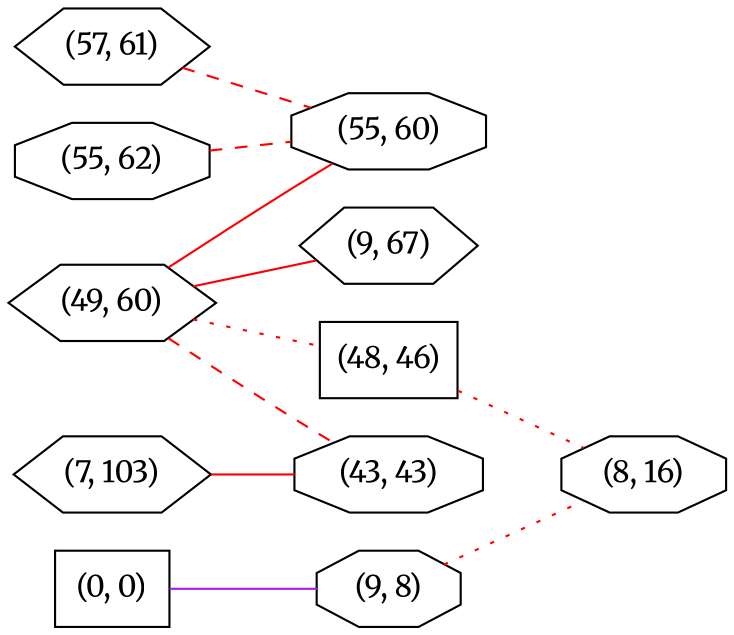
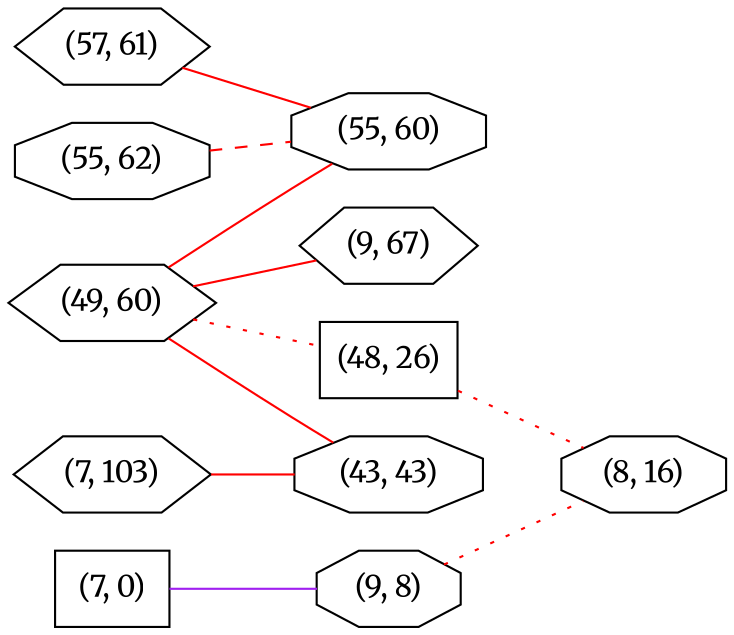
edge "(57, 61)" -- "(55, 60)": style dashed -> solid
node "(48, 46)": label "(48, 46)" -> "(48, 26)"
edge "(49, 60)" -- "(43, 43)": style dashed -> solid
node "(0, 0)": label "(0, 0)" -> "(7, 0)"
